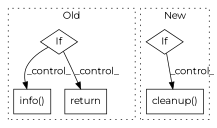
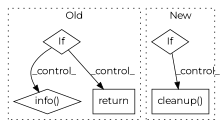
node "info()": shape box -> diamond
